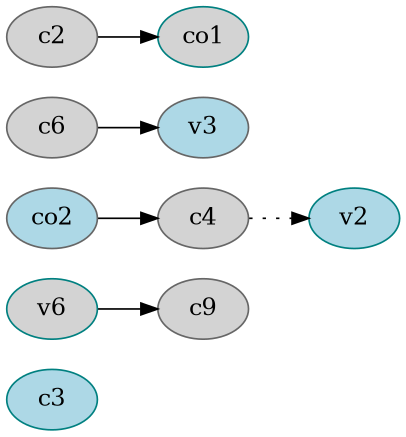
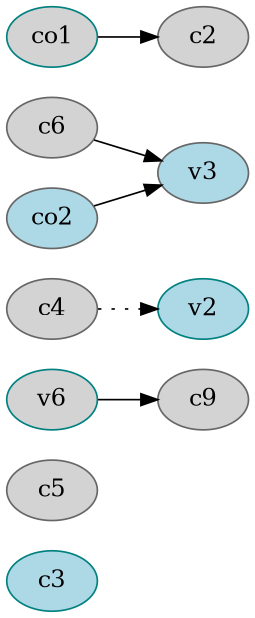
edge "c2" -> "co1": reversed
edge "co2" -> "c4": now "co2" -> "v3"
node "c5": added
